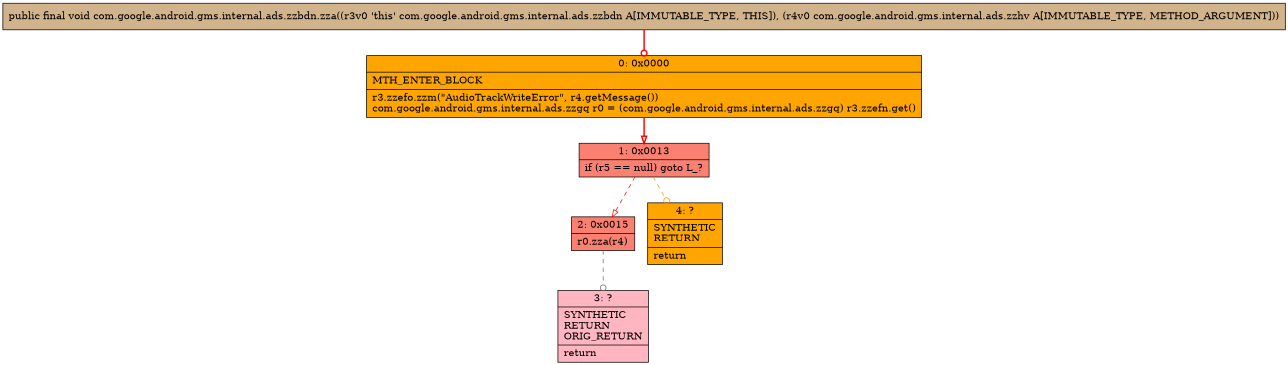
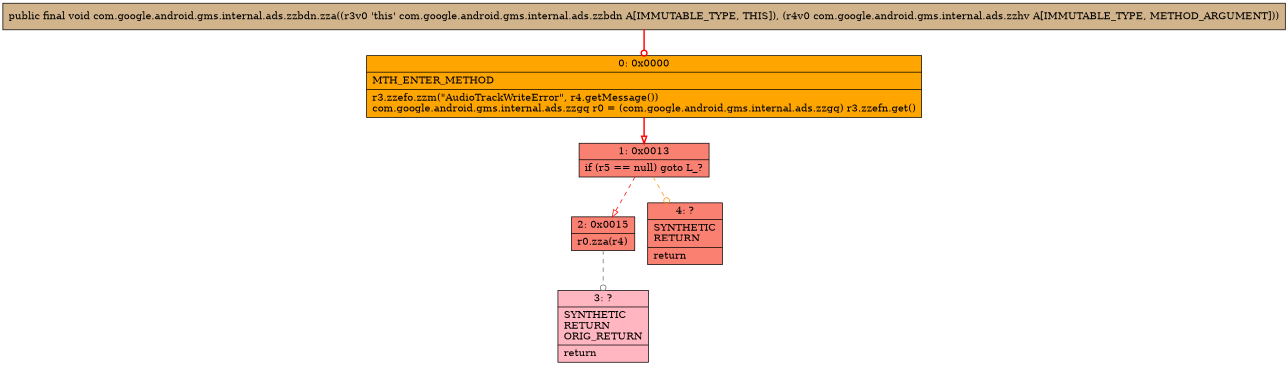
node "0: 0x0000": text "MTH_ENTER_BLOCK" -> "MTH_ENTER_METHOD"
node "4: ?": fillcolor orange -> salmon
